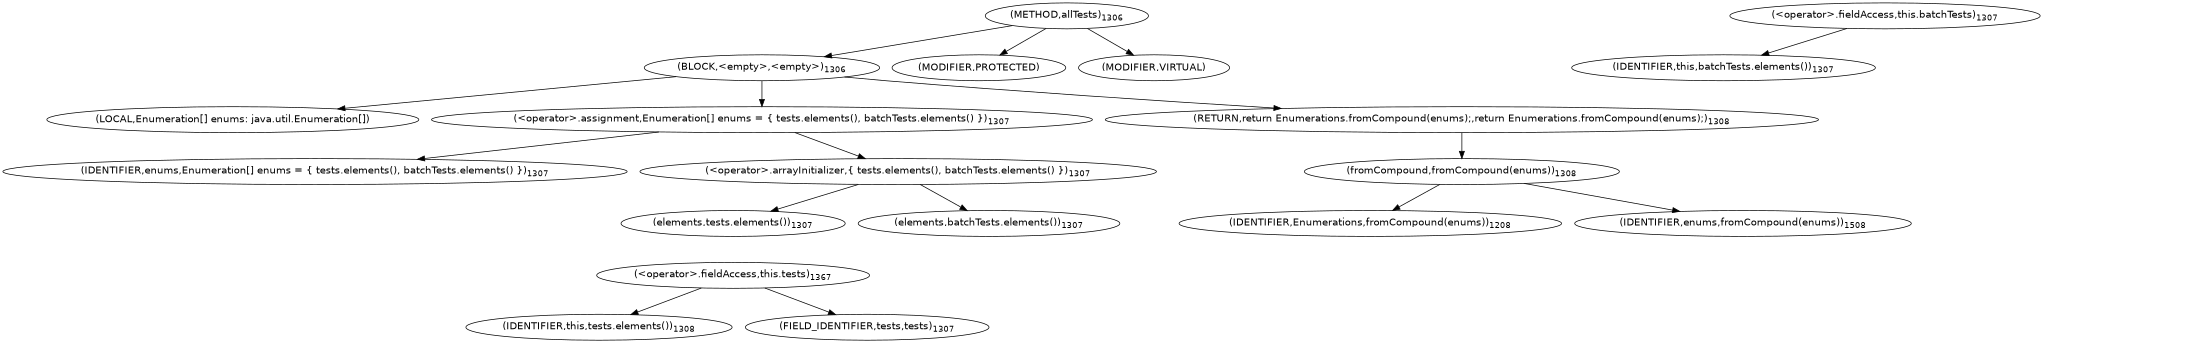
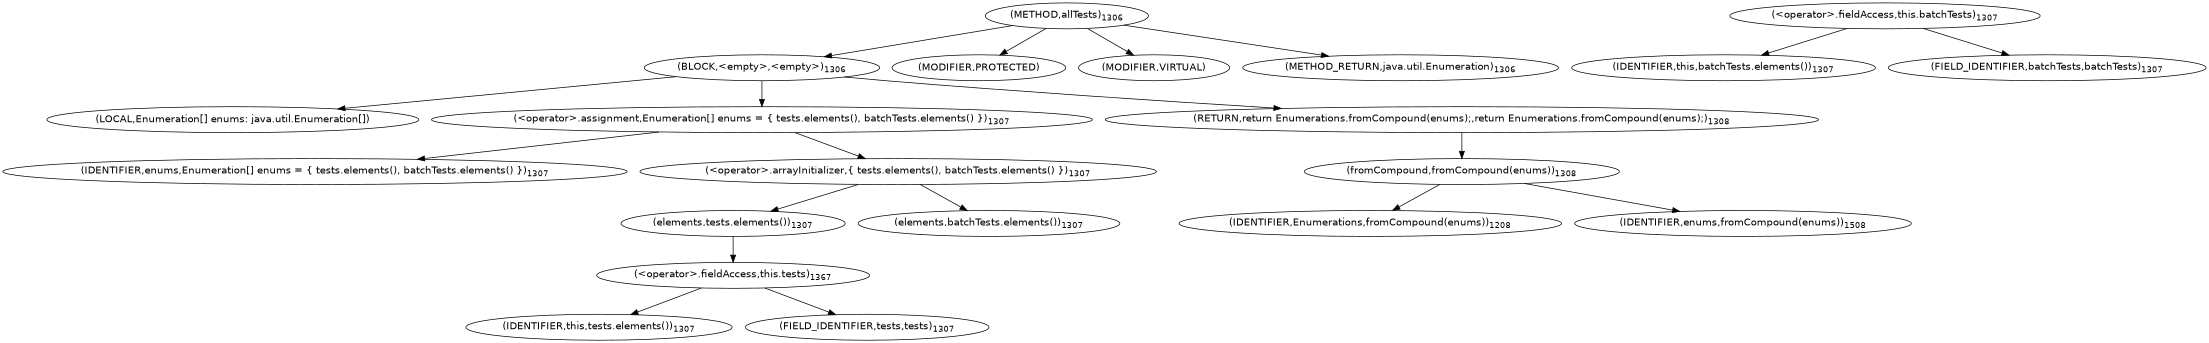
node "(METHOD_RETURN,java.util.Enumeration)": added
node "(FIELD_IDENTIFIER,batchTests,batchTests)": added
edge "(elements,tests.elements())" -> "(<operator>.fieldAccess,this.tests)": added
node "(IDENTIFIER,this,tests.elements())": text "1308" -> "1307"
